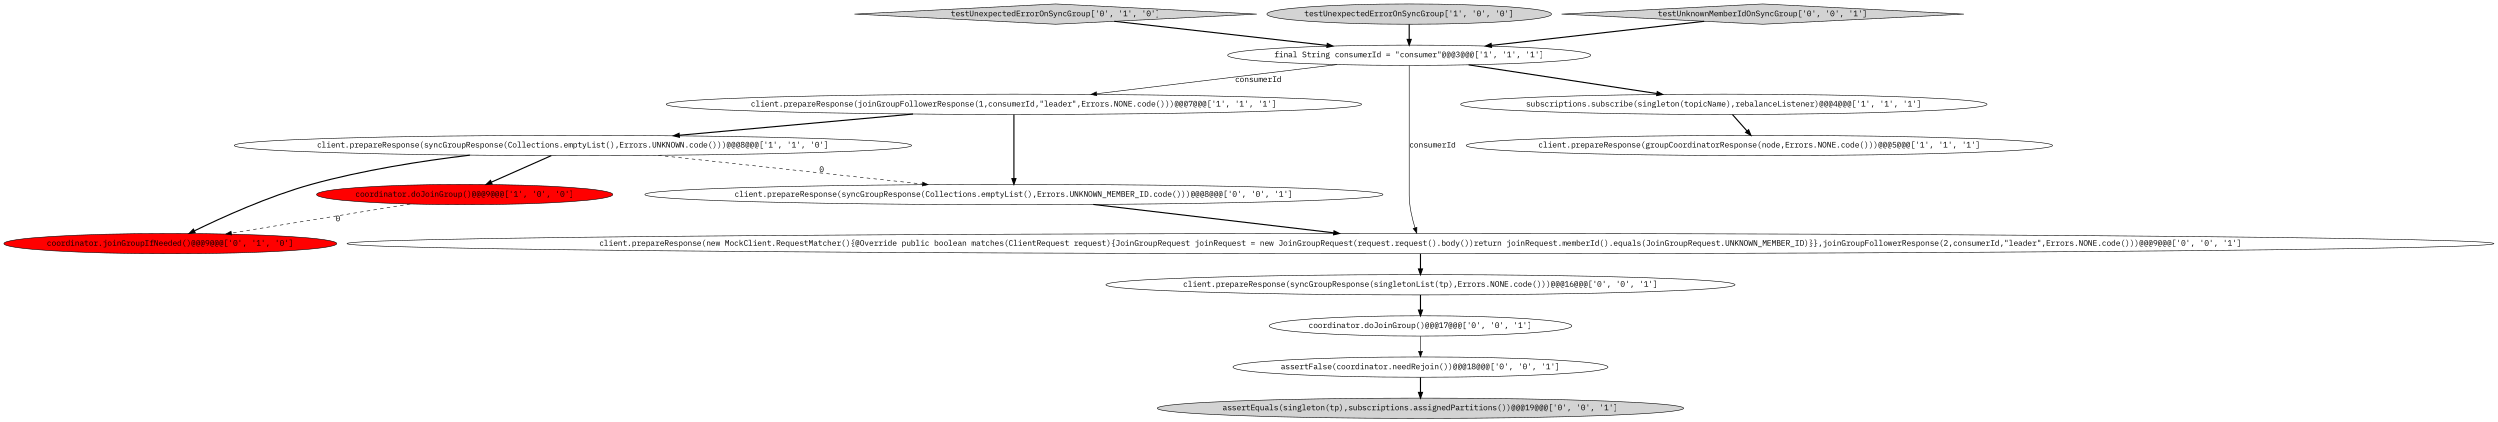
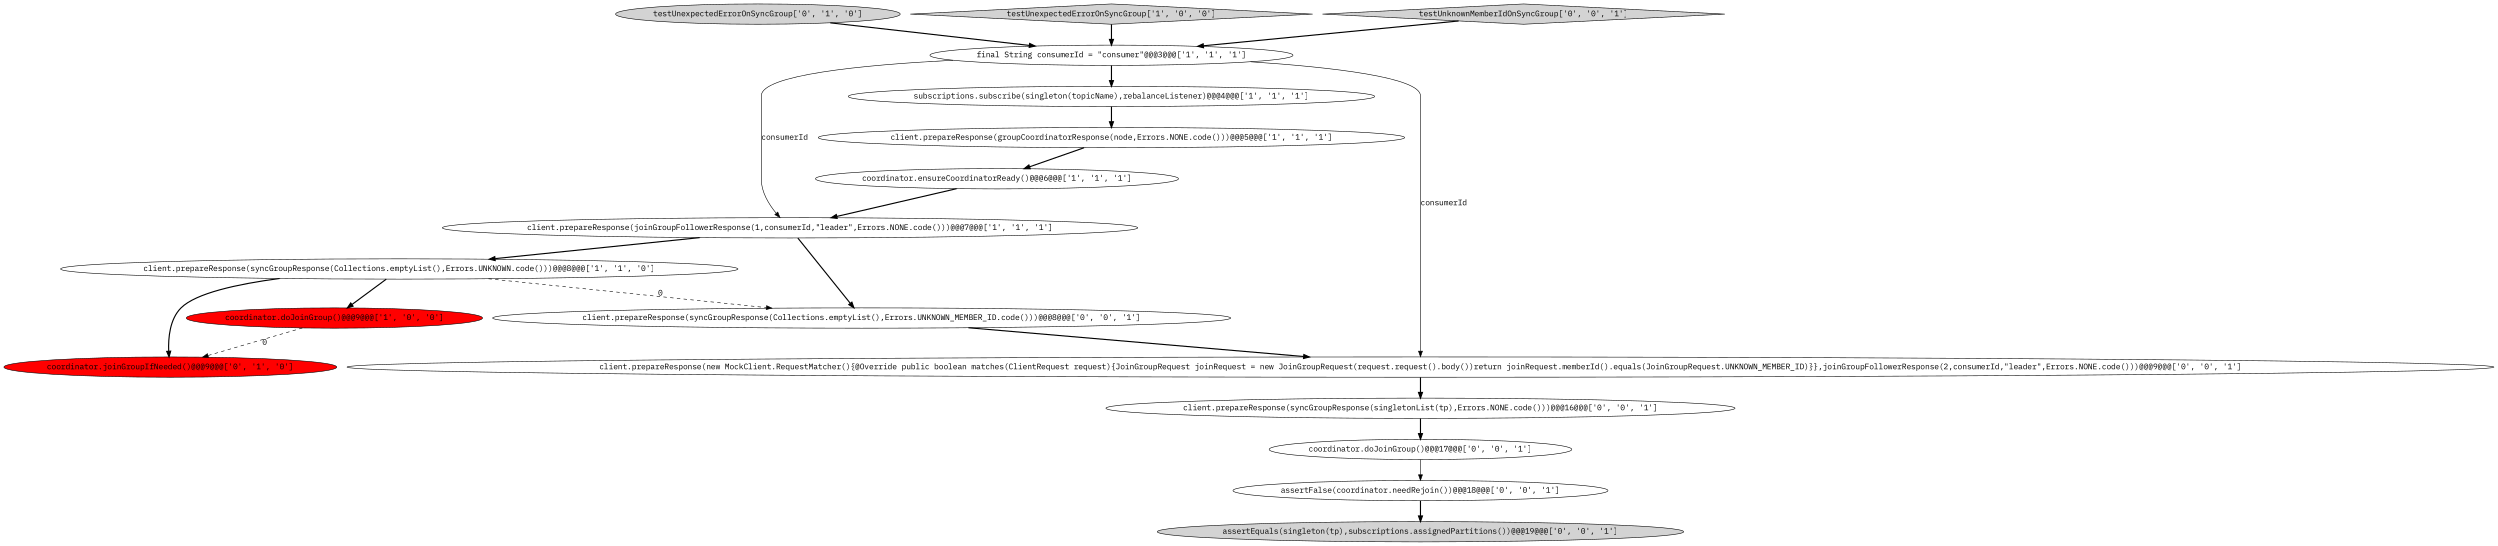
node "testUnexpectedErrorOnSyncGroup['0', '1', '0']": shape diamond -> ellipse
node "testUnexpectedErrorOnSyncGroup['1', '0', '0']": shape ellipse -> diamond
node "coordinator.ensureCoordinatorReady()@@@6@@@['1', '1', '1']": added
